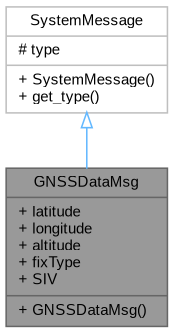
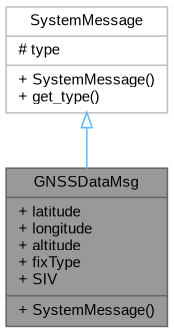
node "GNSSDataMsg": text "+ GNSSDataMsg()" -> "+ SystemMessage()"
